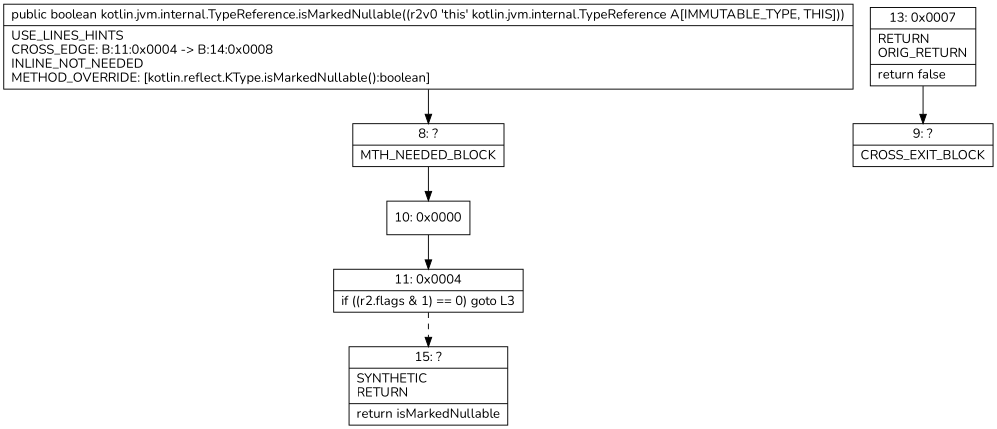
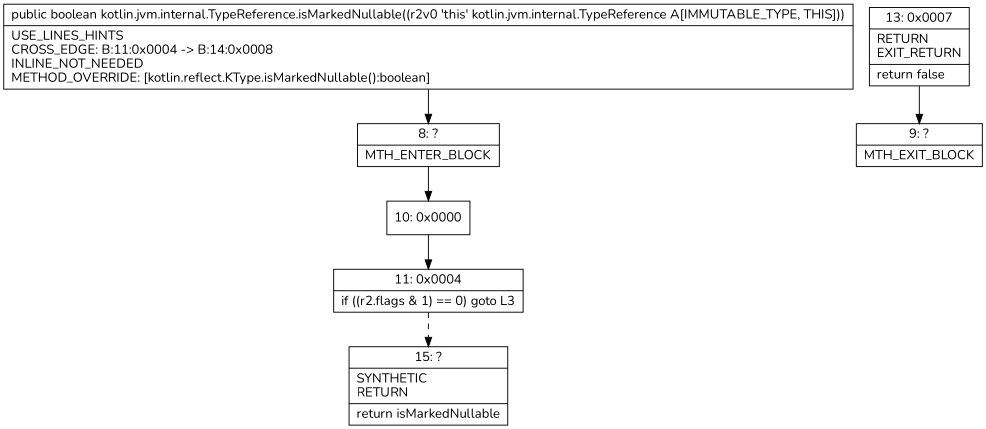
node "13: 0x0007": text "ORIG_RETURN" -> "EXIT_RETURN"
node "8: ?": text "MTH_NEEDED_BLOCK" -> "MTH_ENTER_BLOCK"
node "9: ?": text "CROSS_EXIT_BLOCK" -> "MTH_EXIT_BLOCK"
